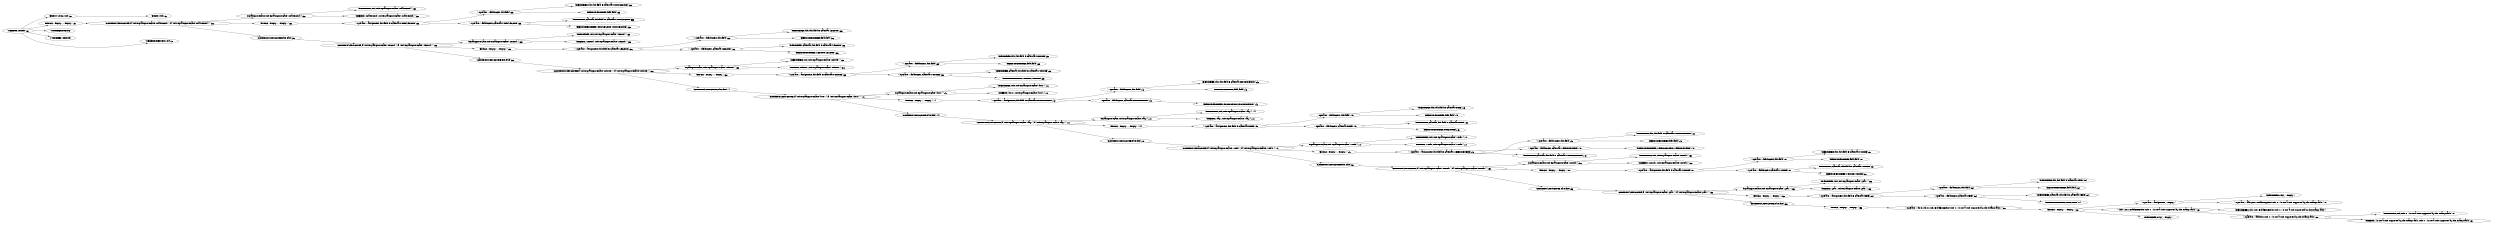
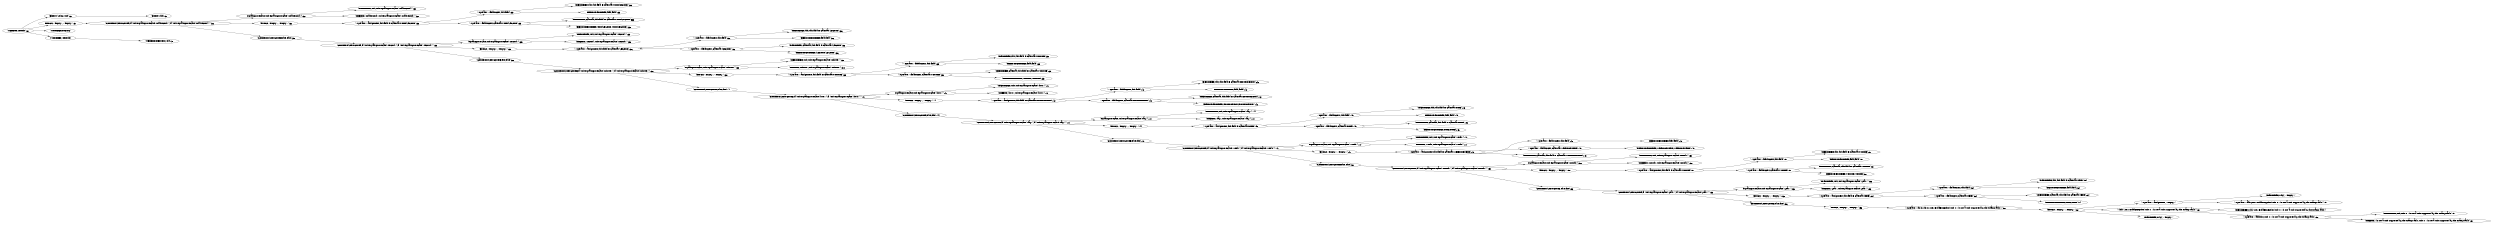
edge "(METHOD,setUnit)" -> "(METHOD_RETURN,void)": now "(MODIFIER,VIRTUAL)" -> "(METHOD_RETURN,void)"
edge "(<operator>.assignment,this.field = Calendar.SECOND)" -> "(<operator>.fieldAccess,Calendar.SECOND)": reversed
node "(IDENTIFIER,Calendar,this.field = Calendar.HOUR_OF_DAY)": added
node "(IDENTIFIER,this,this.field = Calendar.WEEK_OF_YEAR)": removed
